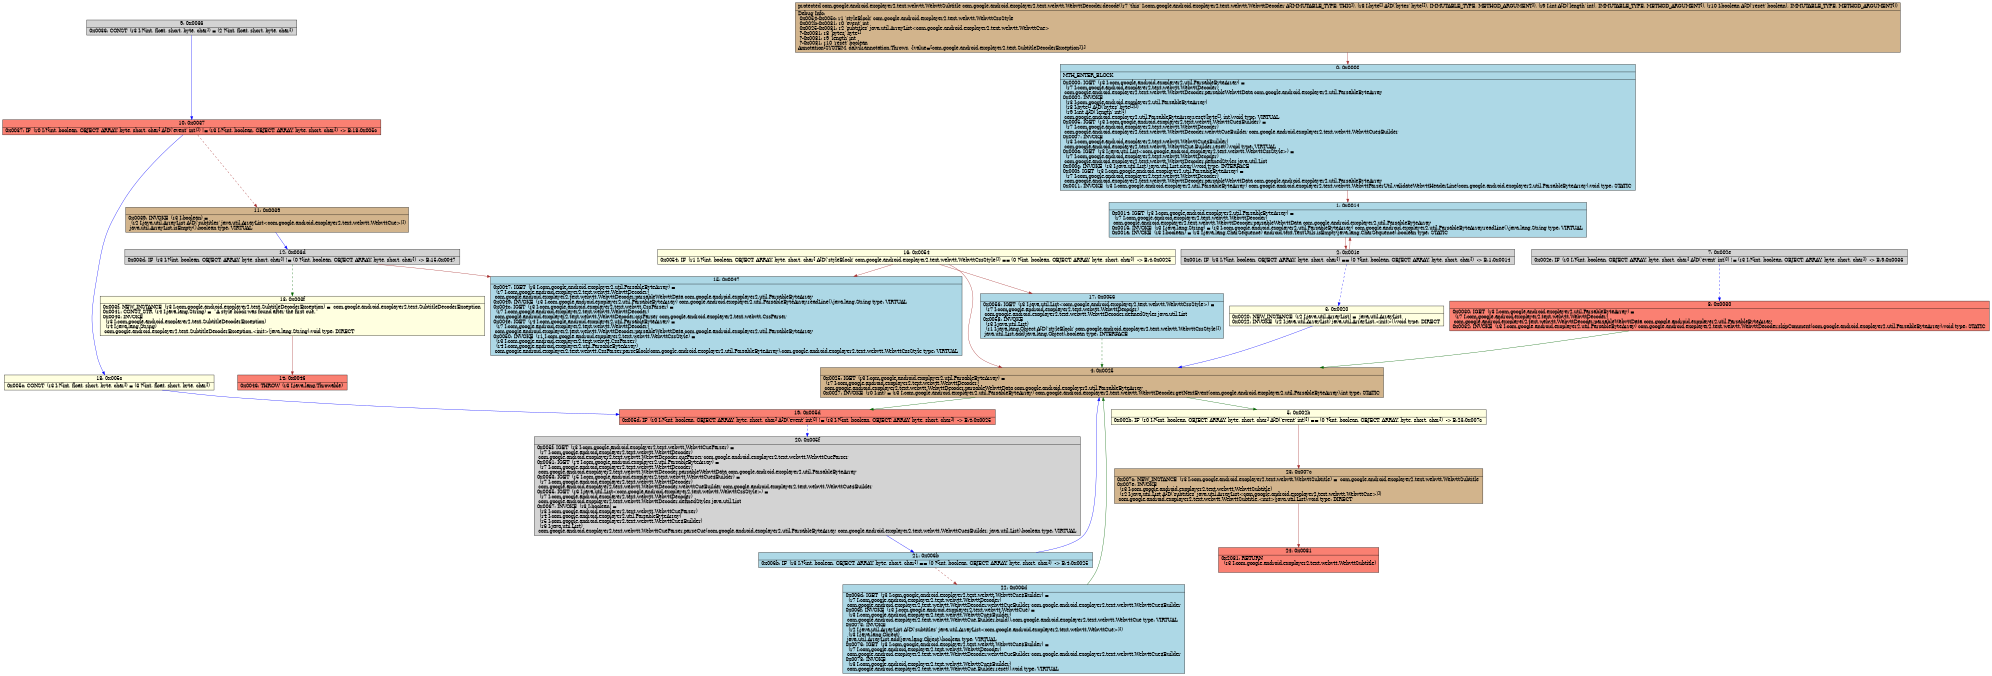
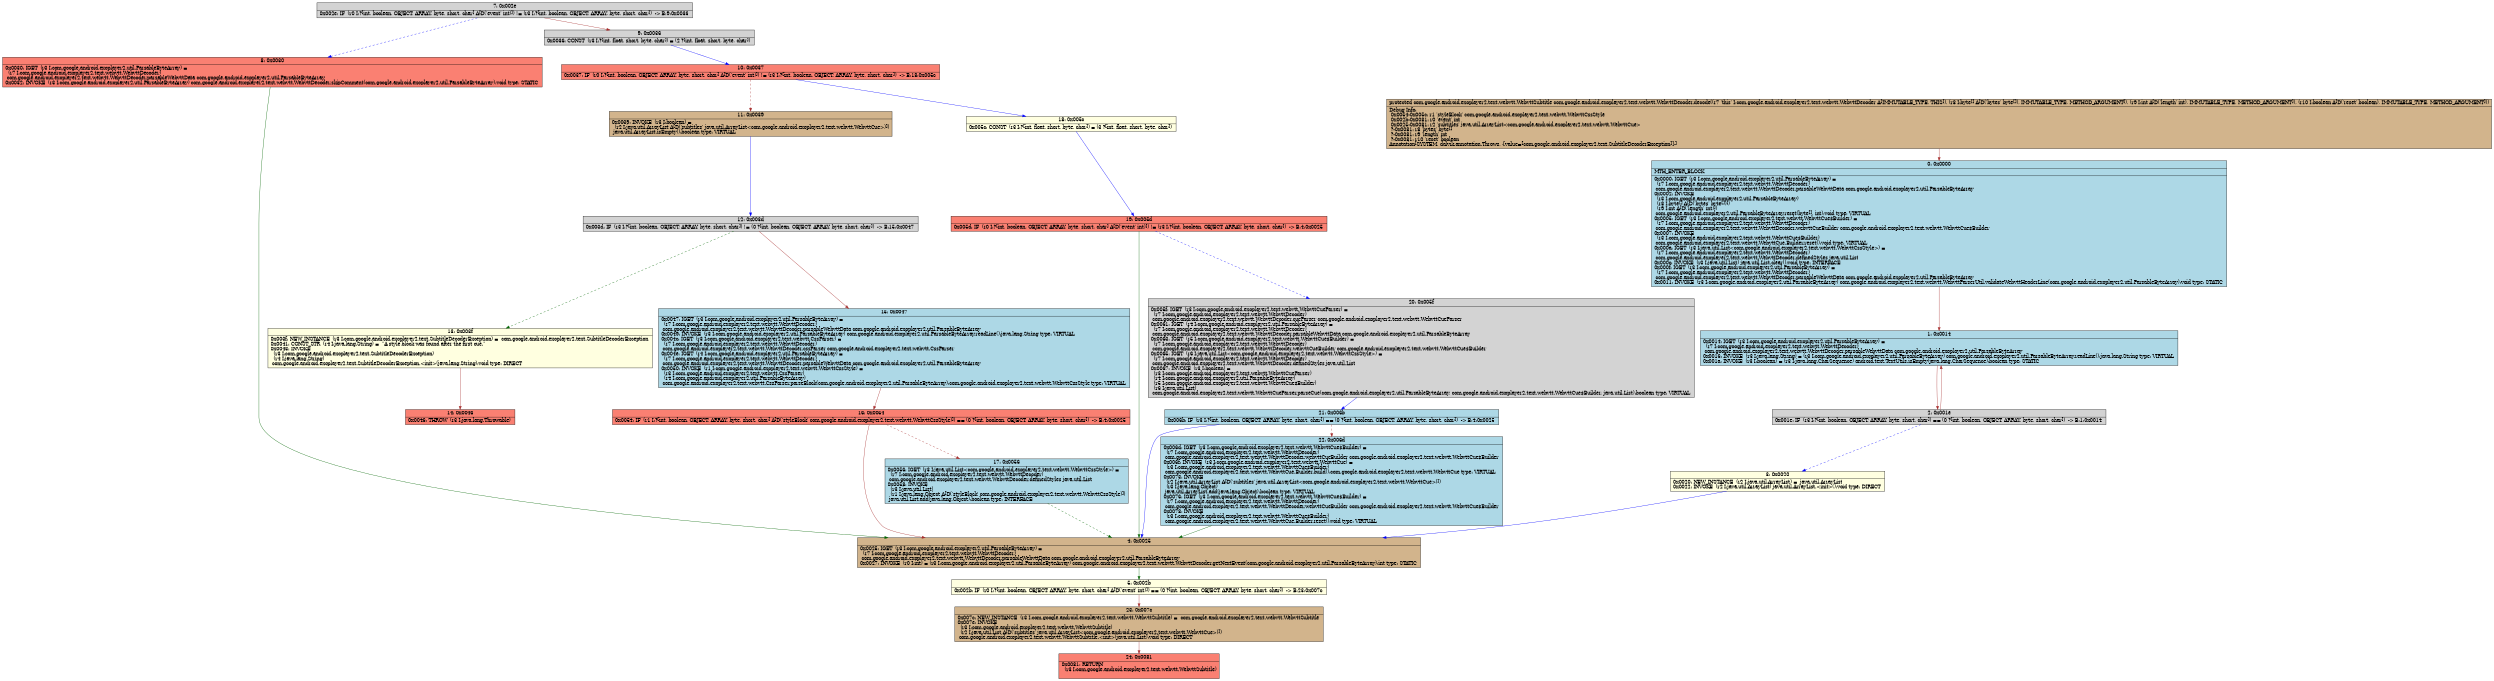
edge "7: 0x002e" -> "9: 0x0036": added
node "16: 0x0054": fillcolor lightyellow -> salmon
edge "16: 0x0054" -> "15: 0x0047": reversed
edge "16: 0x0054" -> "17: 0x0056": style solid -> dashed
edge "4: 0x0025" -> "19: 0x005d": reversed
node "24: 0x0081": text "0x2081: RETURN" -> "0x0081: RETURN"
